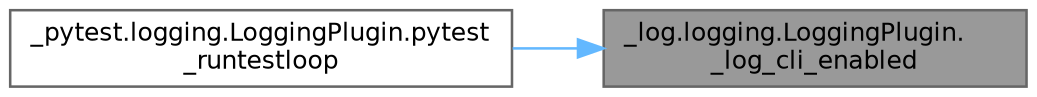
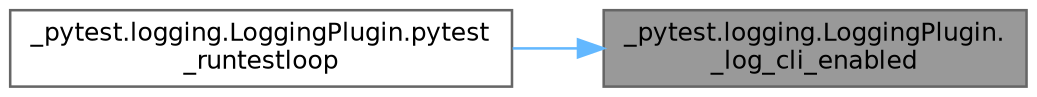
node "_log.logging.LoggingPlugin. _log_cli_enabled": label "_log.logging.LoggingPlugin. _log_cli_enabled" -> "_pytest.logging.LoggingPlugin. _log_cli_enabled"
